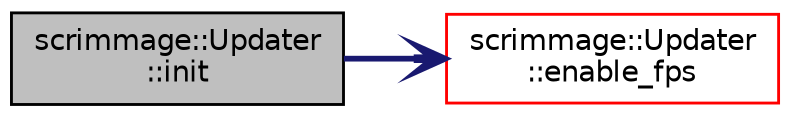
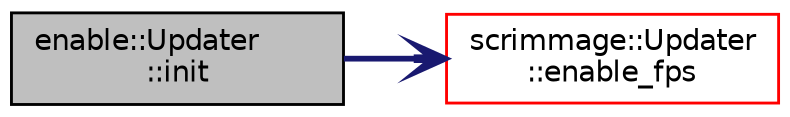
node "scrimmage::Updater ::init": label "scrimmage::Updater ::init" -> "enable::Updater ::init"
